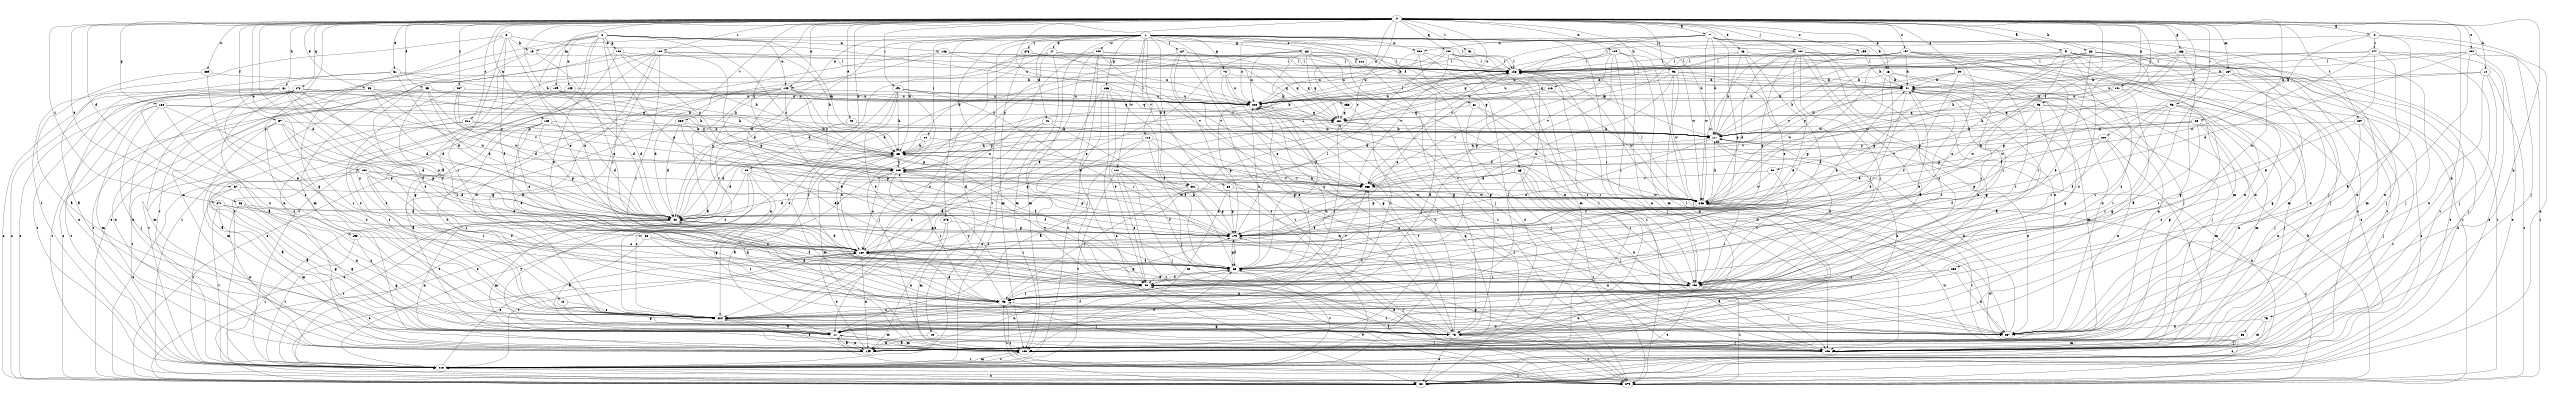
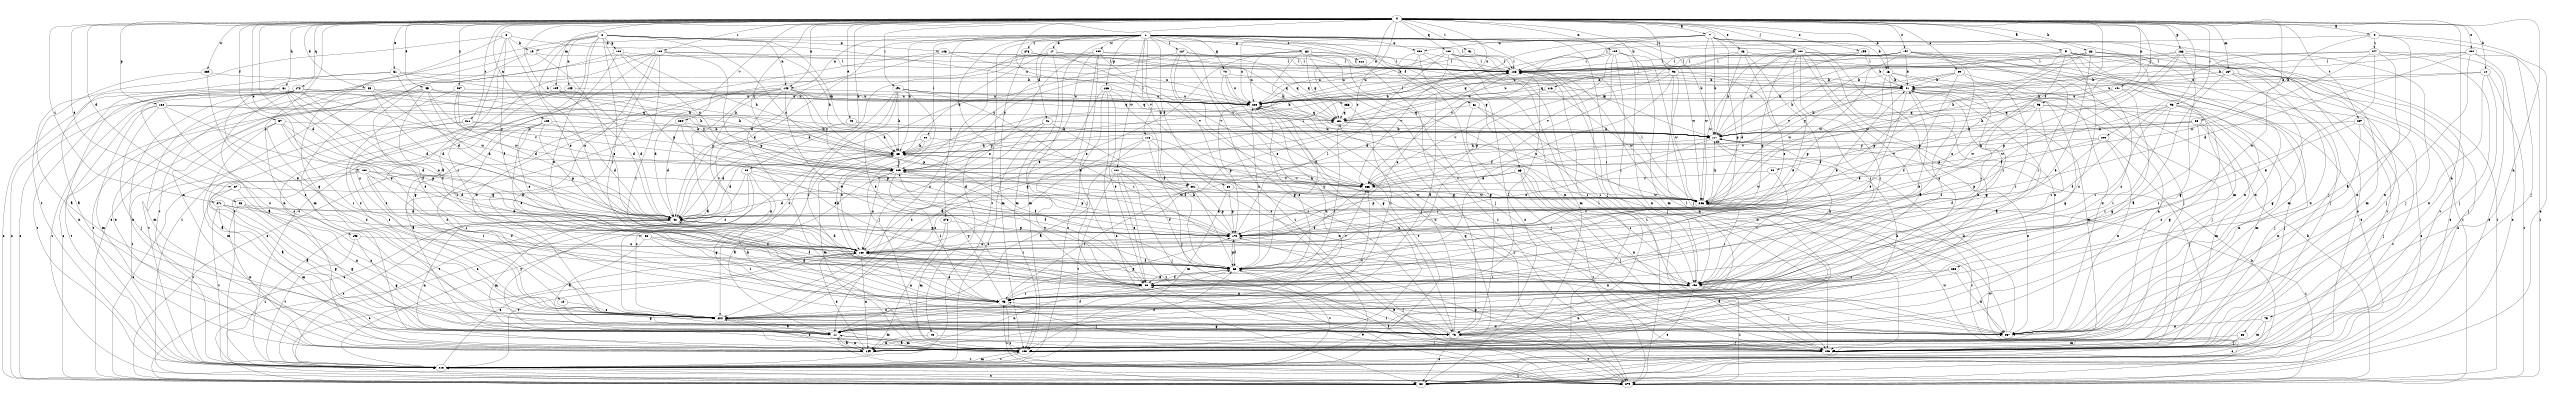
edge "1" -> "106": added, label "j"
